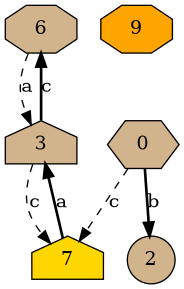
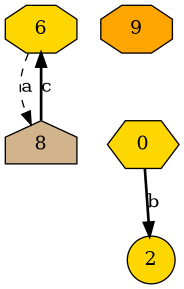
node "6": fillcolor tan -> gold
node "3": label "3" -> "8"
node "0": fillcolor tan -> gold
node "7": removed
node "2": fillcolor tan -> gold
